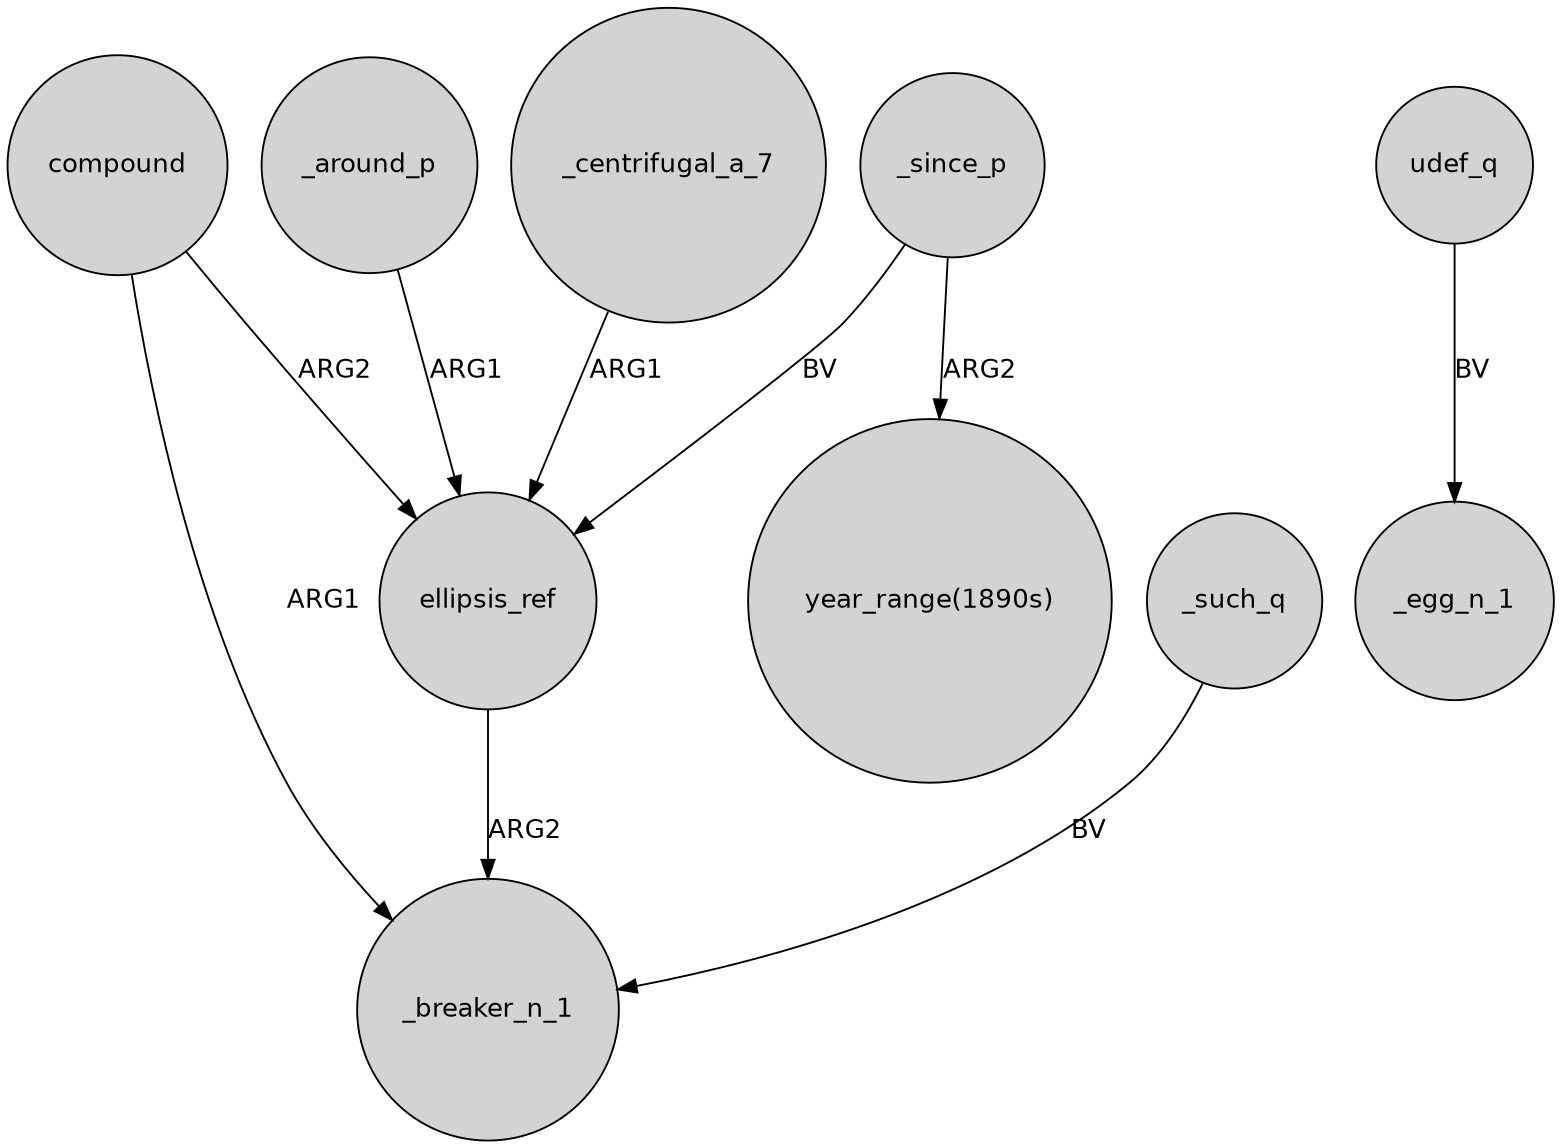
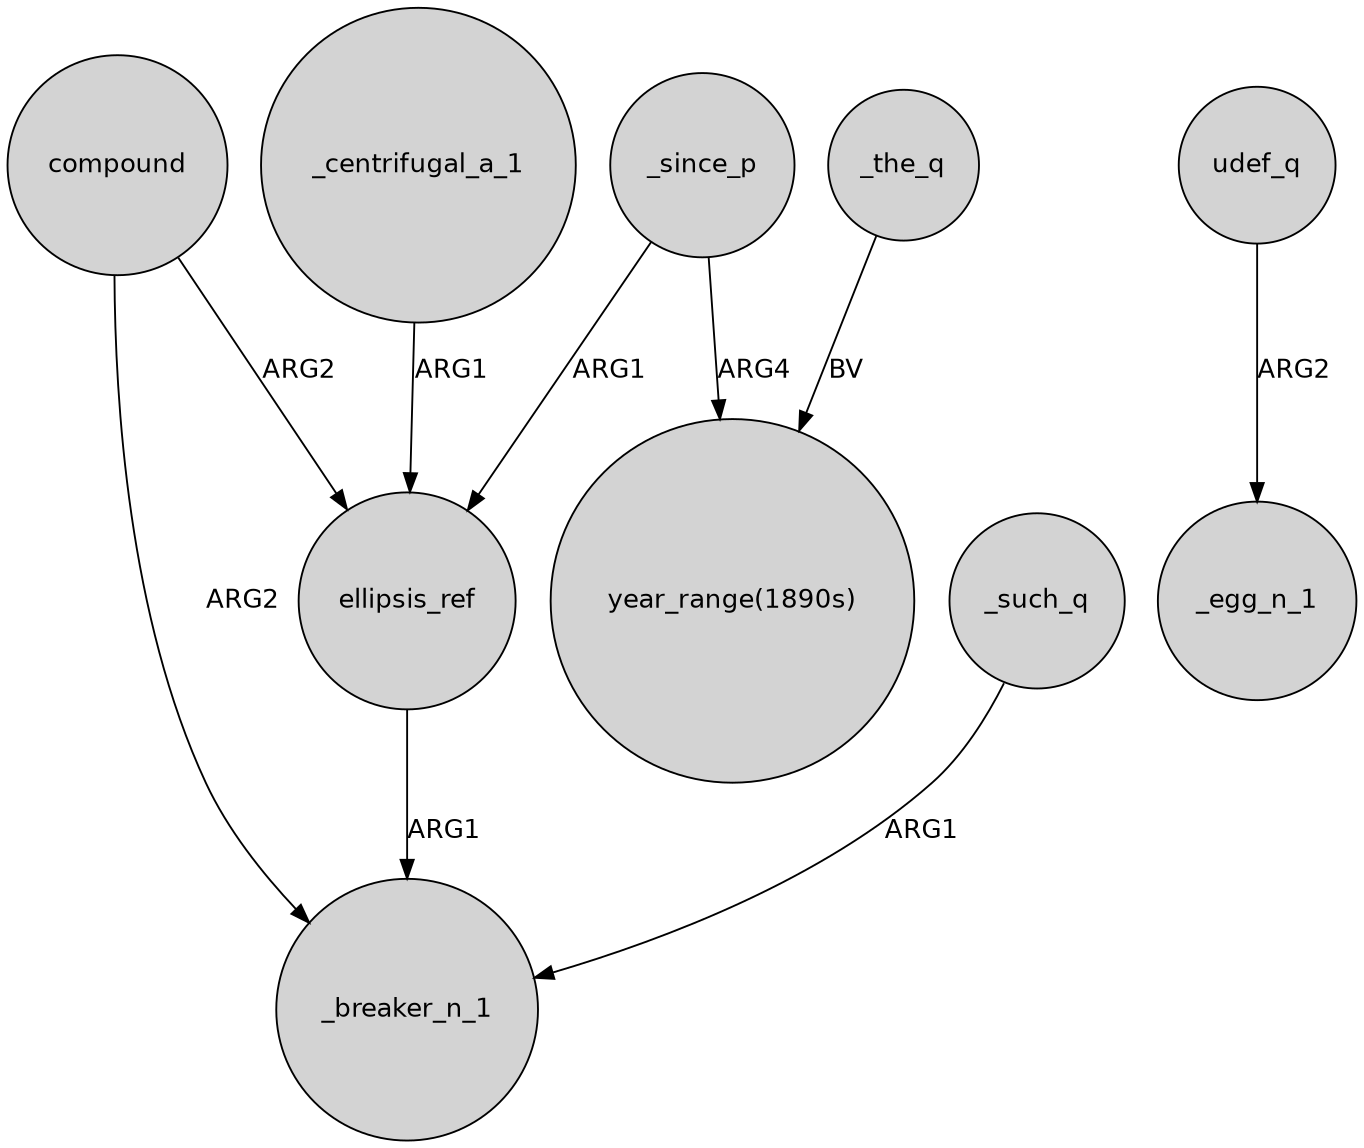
node "_around_p": removed
node "_centrifugal_a_7": label "_centrifugal_a_7" -> "_centrifugal_a_1"
node "_the_q": added
edge "_since_p" -> "ellipsis_ref": label "BV" -> "ARG1"
edge "_since_p" -> "year_range(1890s)": label "ARG2" -> "ARG4"
edge "udef_q" -> "_egg_n_1": label "BV" -> "ARG2"
edge "compound" -> "_breaker_n_1": label "ARG1" -> "ARG2"
edge "ellipsis_ref" -> "_breaker_n_1": label "ARG2" -> "ARG1"
edge "_such_q" -> "_breaker_n_1": label "BV" -> "ARG1"
